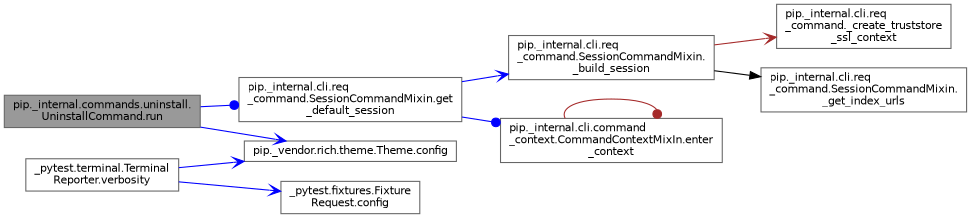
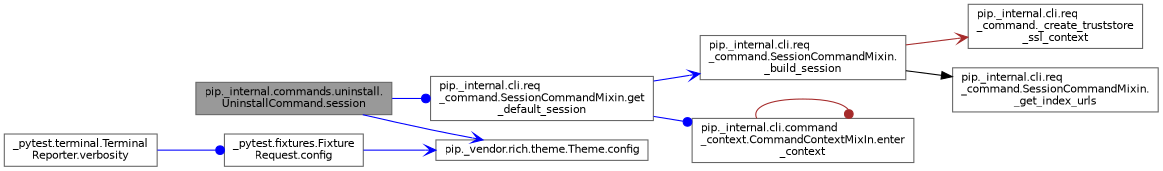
node "pip._internal.commands.uninstall. UninstallCommand.run": label "pip._internal.commands.uninstall. UninstallCommand.run" -> "pip._internal.commands.uninstall. UninstallCommand.session"
edge "_pytest.terminal.Terminal Reporter.verbosity" -> "pip._vendor.rich.theme.Theme.config": now "_pytest.fixtures.Fixture Request.config" -> "pip._vendor.rich.theme.Theme.config"
edge "_pytest.terminal.Terminal Reporter.verbosity" -> "_pytest.fixtures.Fixture Request.config": arrowhead vee -> dot
